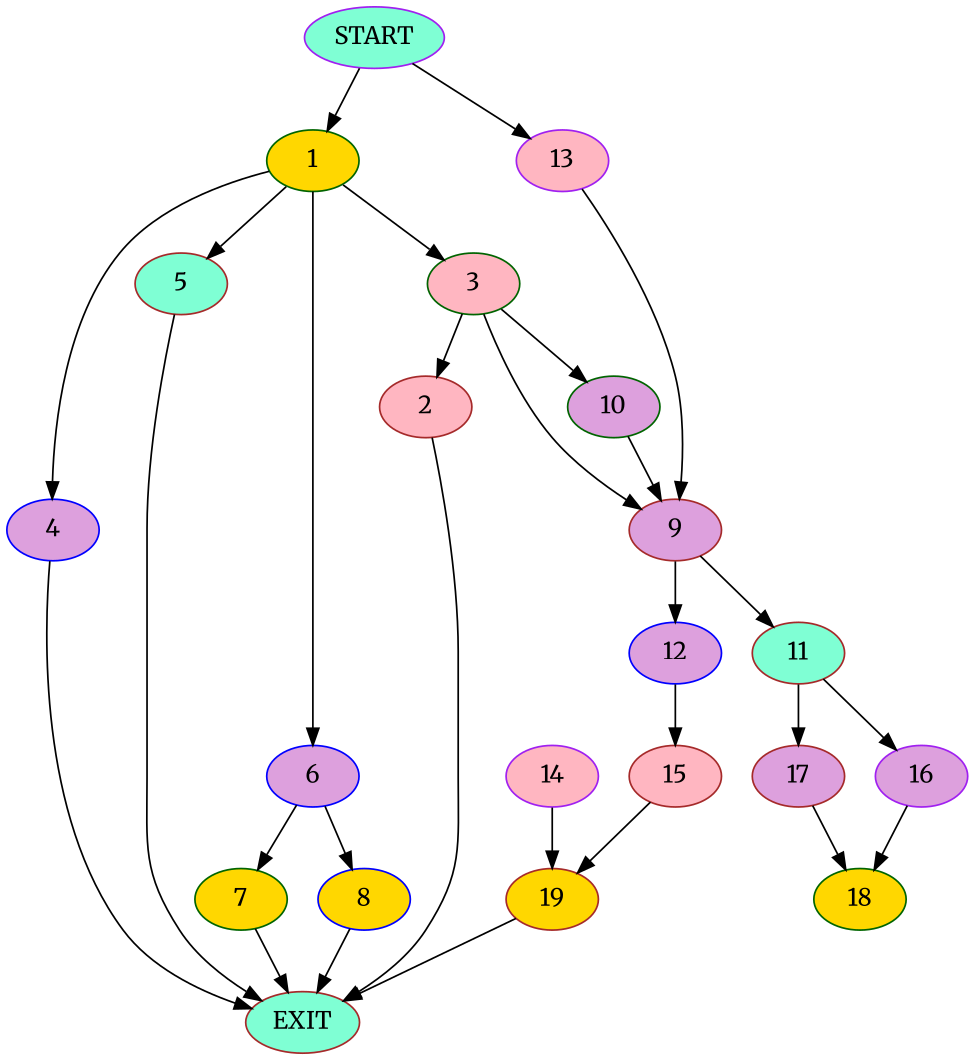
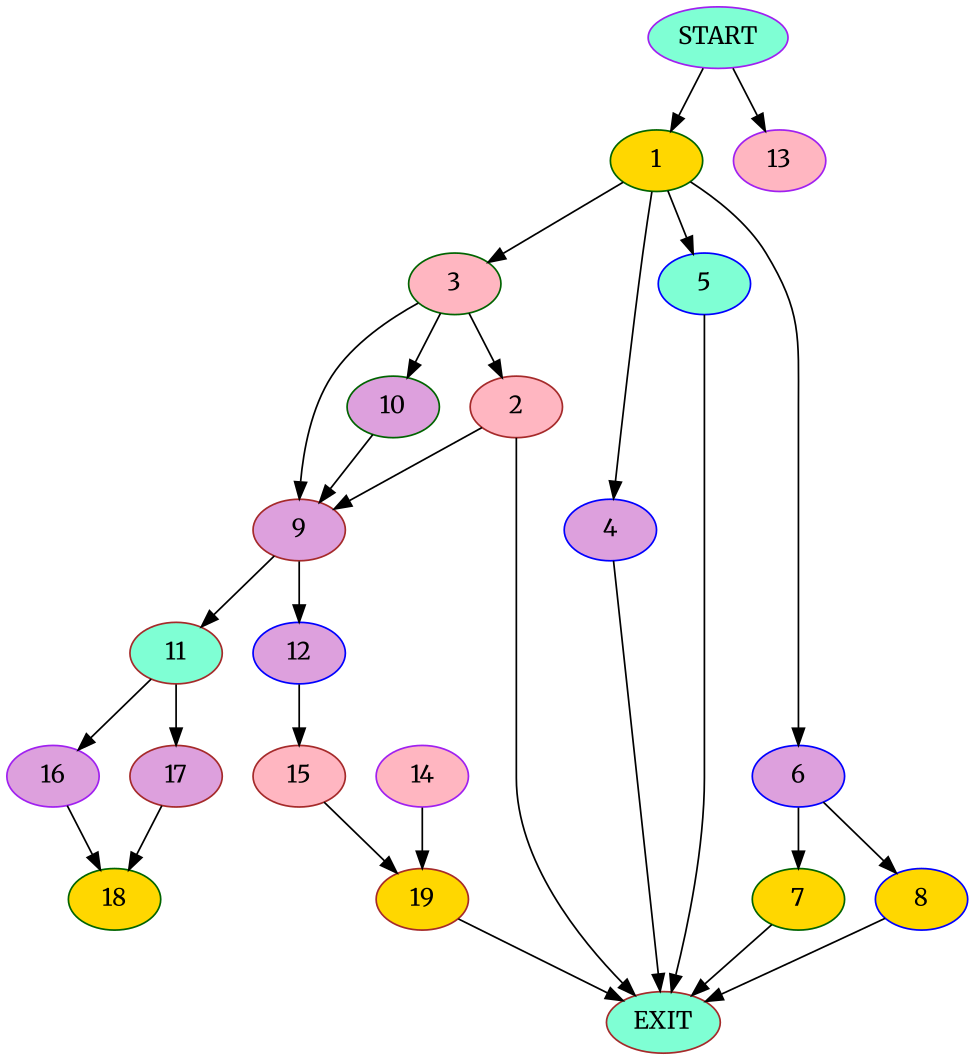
node "5": color brown -> blue
edge "13" -> "9": now "2" -> "9"
